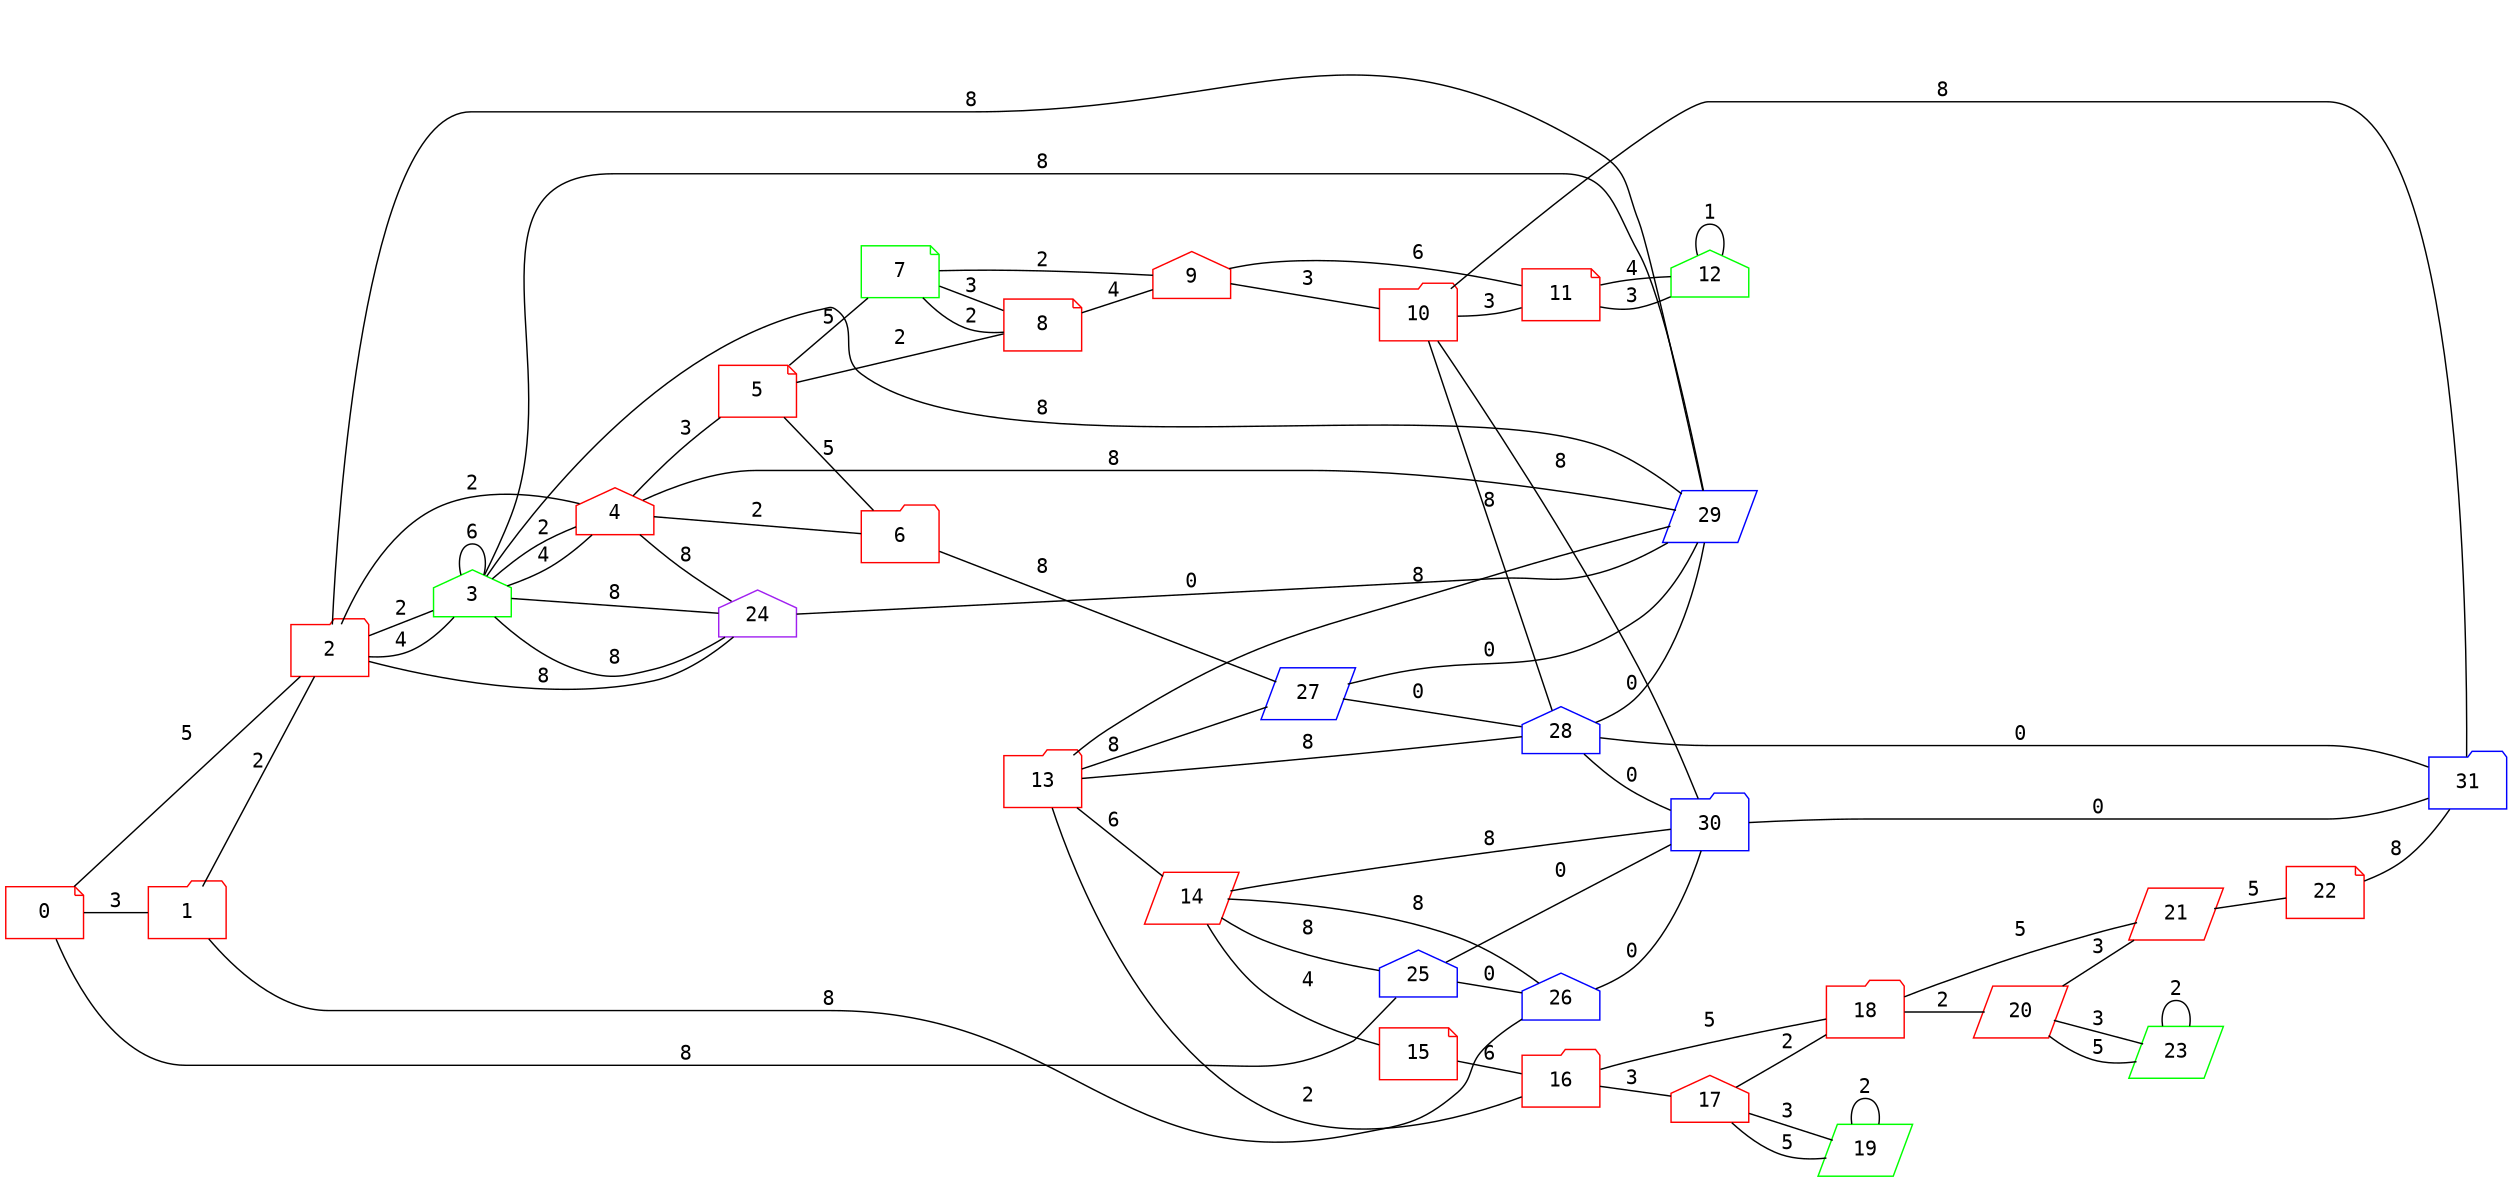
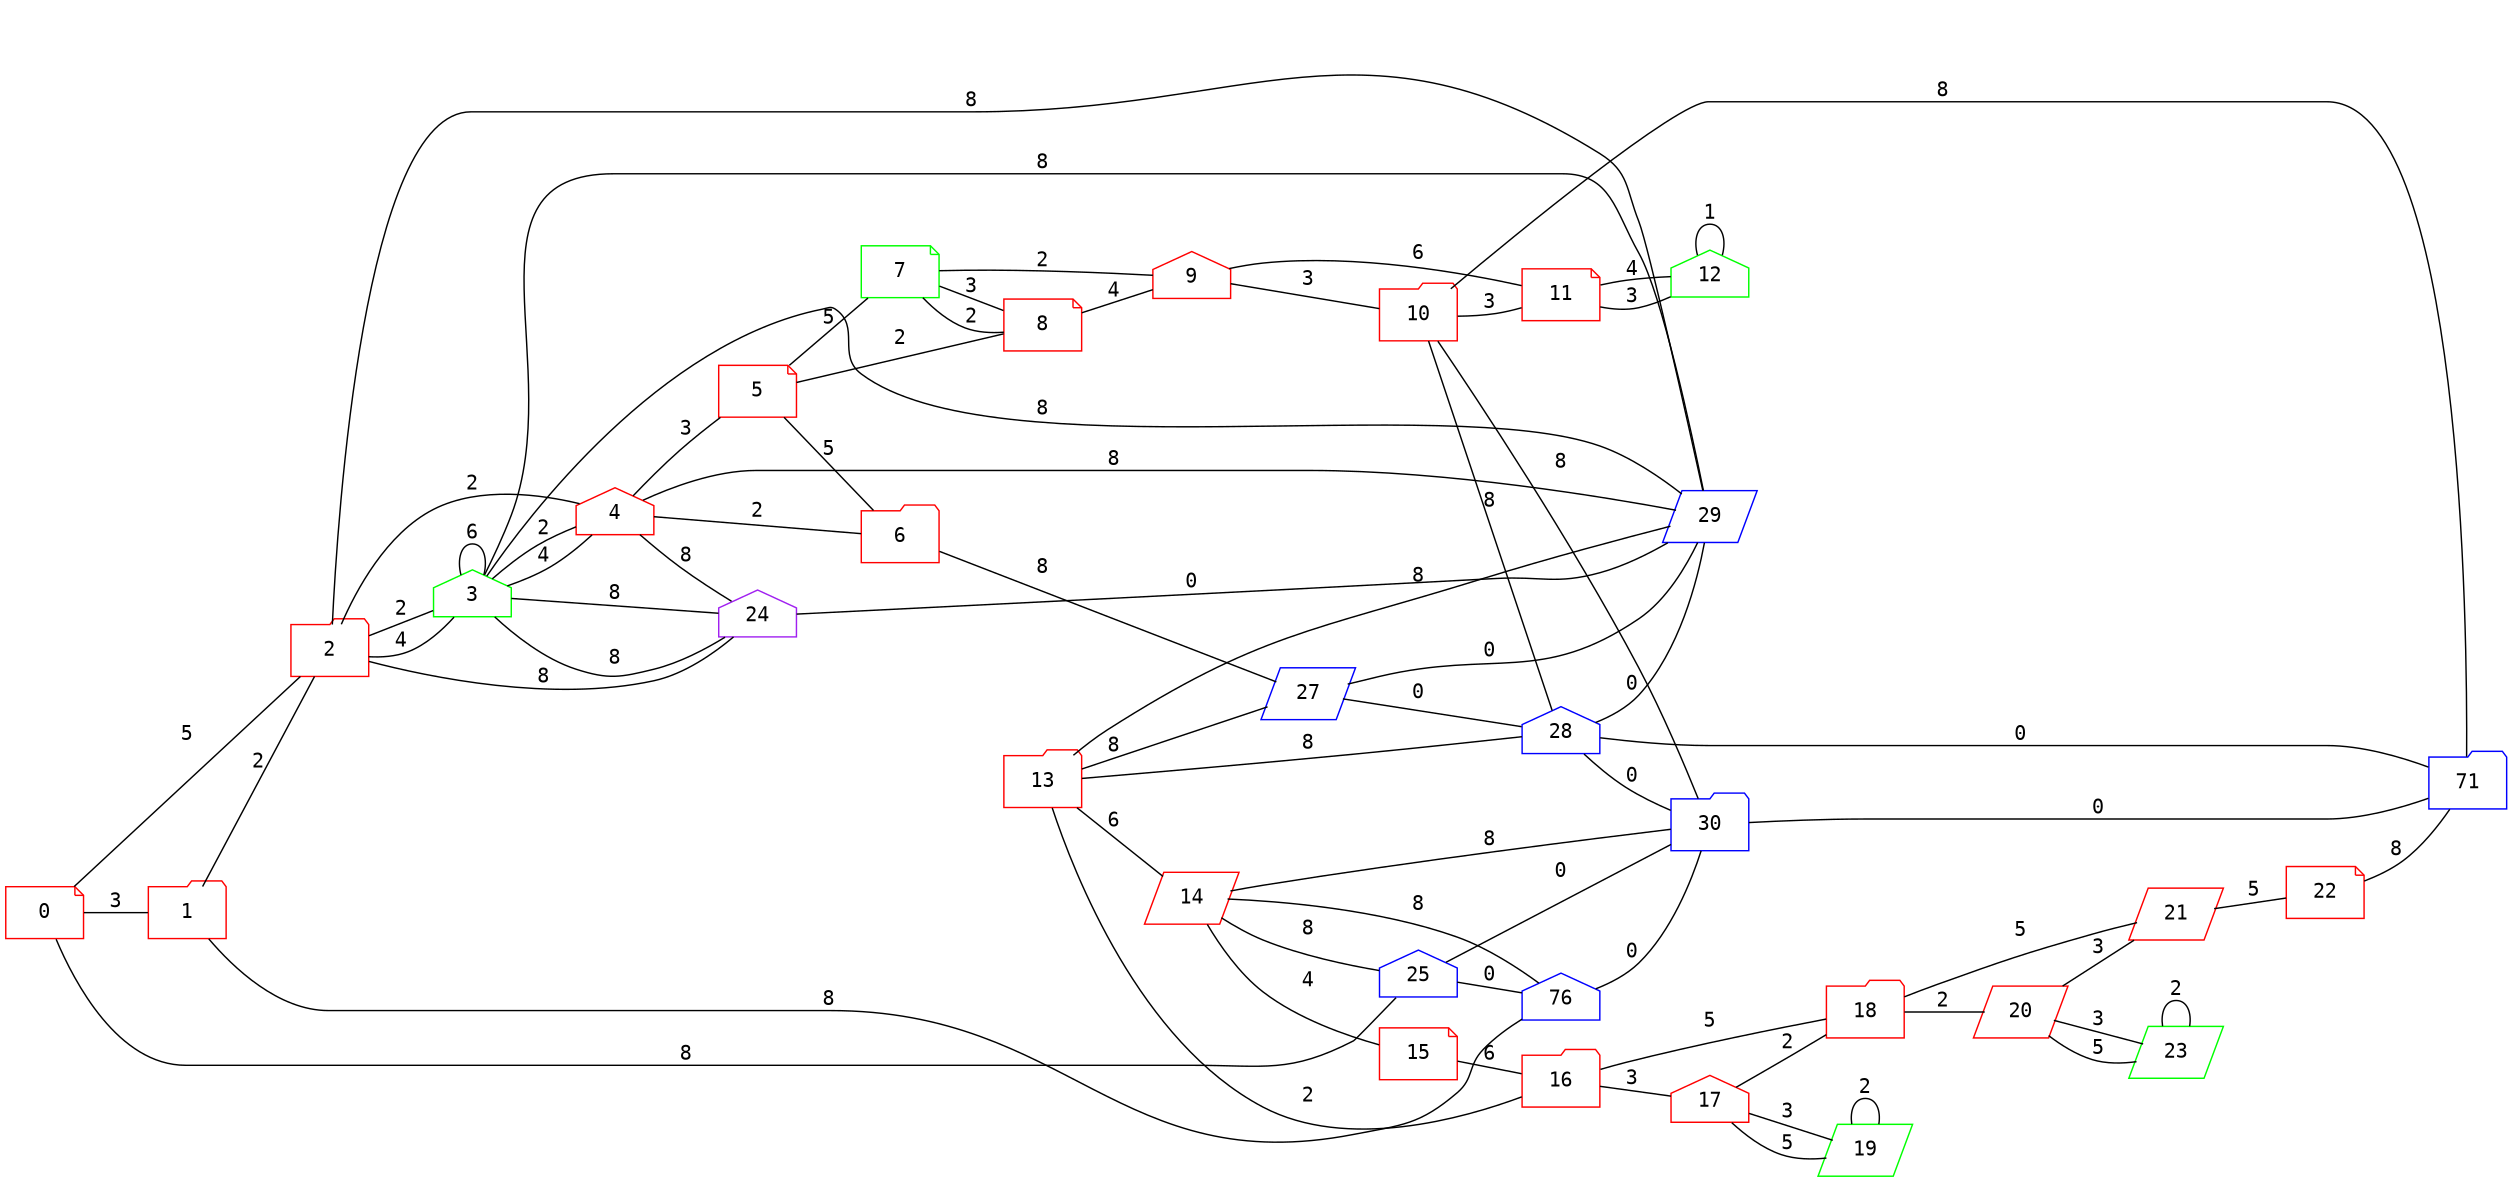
node "31": label "31" -> "71"
node "26": label "26" -> "76"
